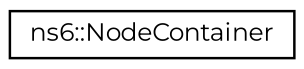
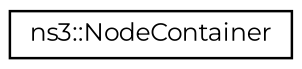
node "ns6::NodeContainer": label "ns6::NodeContainer" -> "ns3::NodeContainer"
